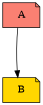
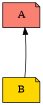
edge "A" -> "B": reversed
